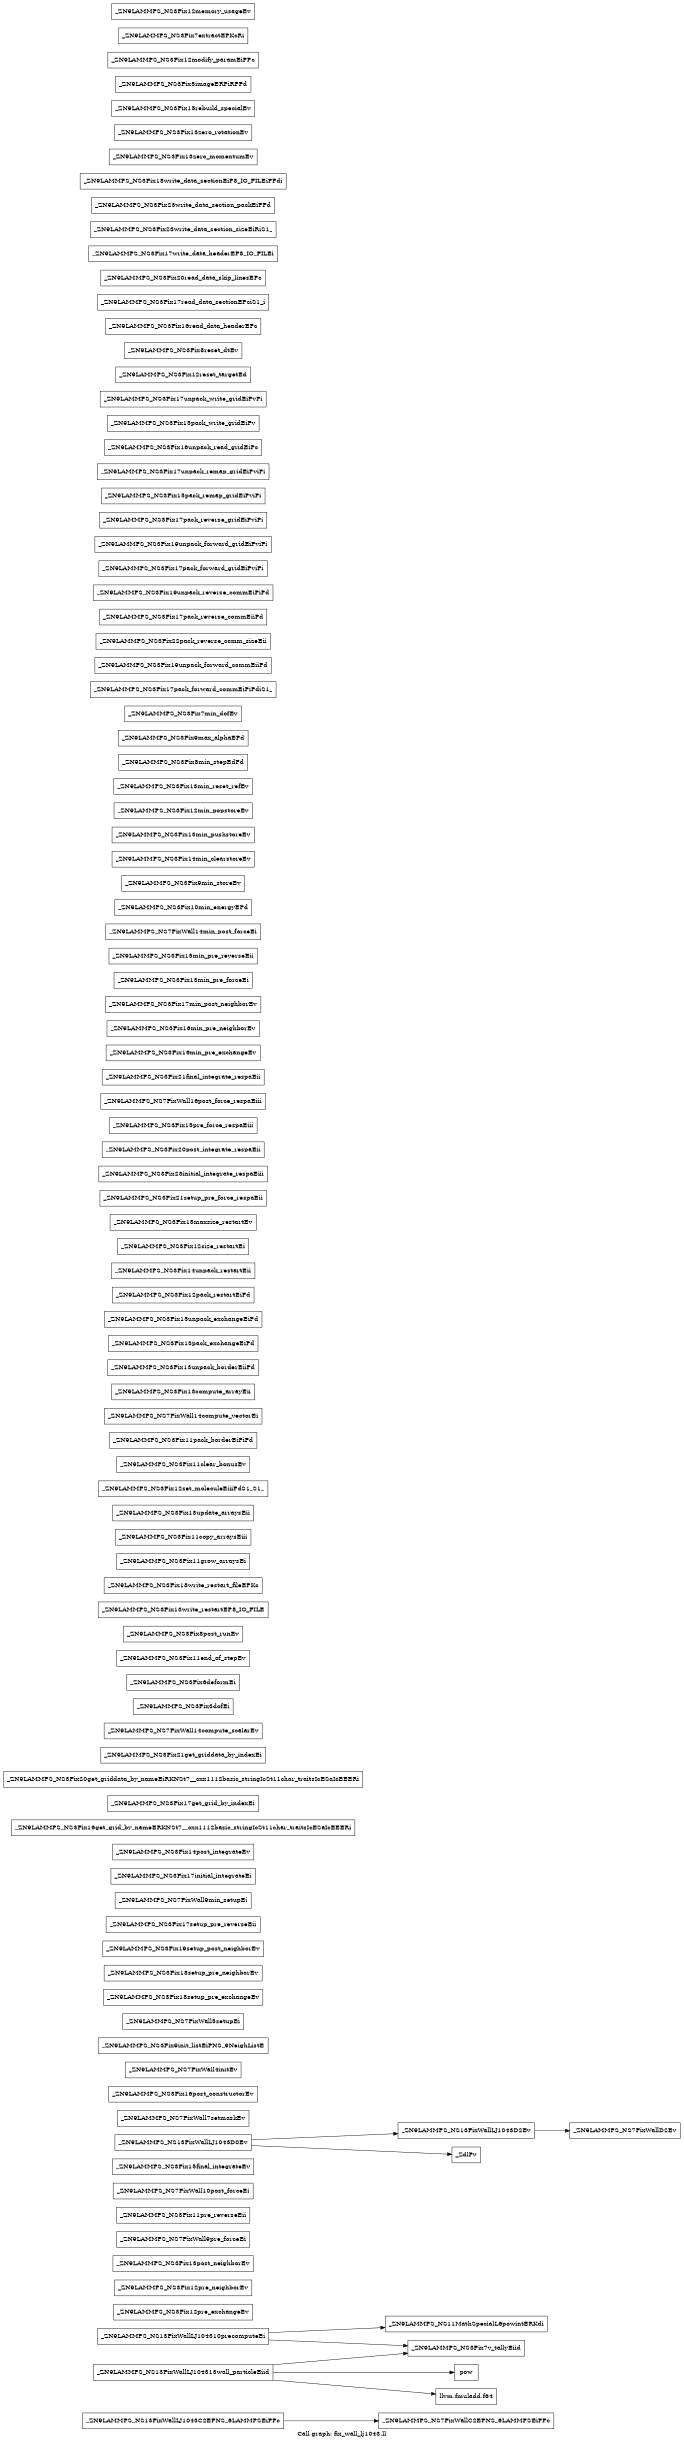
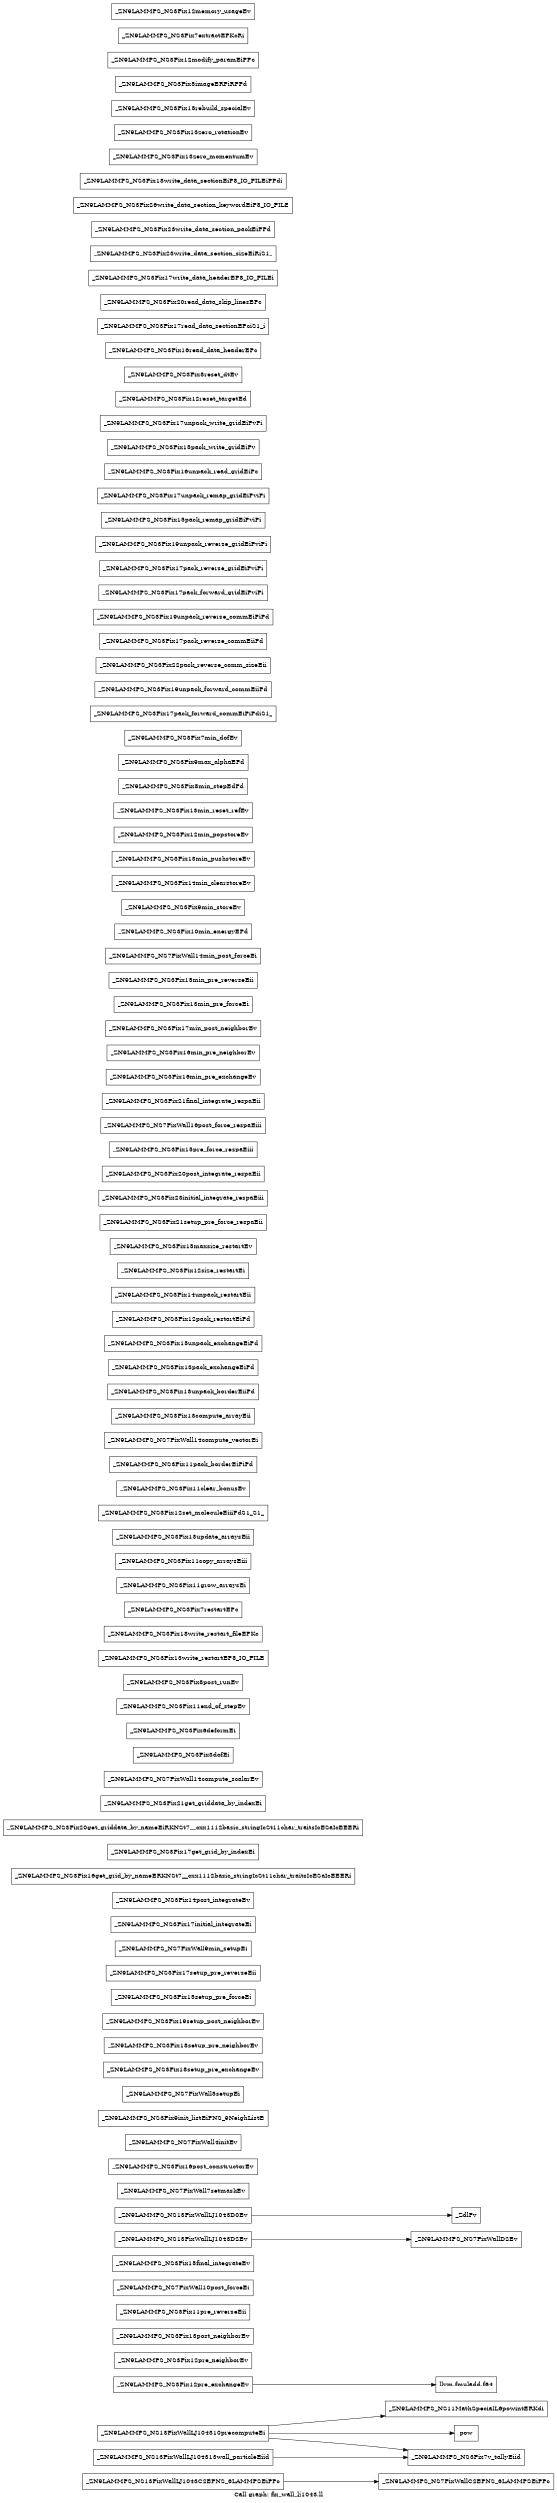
node "_ZN9LAMMPS_NS3Fix26write_data_section_keywordEiP8_IO_FILE": added
node "_ZN9LAMMPS_NS3Fix19unpack_reverse_gridEiPviPi": added
node "_ZN9LAMMPS_NS3Fix19unpack_forward_gridEiPviPi": removed
node "_ZN9LAMMPS_NS3Fix7restartEPc": added
node "_ZN9LAMMPS_NS3Fix15setup_pre_forceEi": added
edge "_ZN9LAMMPS_NS13FixWallLJ1043D0Ev" -> "_ZN9LAMMPS_NS13FixWallLJ1043D2Ev": removed
node "_ZN9LAMMPS_NS7FixWall9pre_forceEi": removed
edge "_ZN9LAMMPS_NS13FixWallLJ104313wall_particleEiid" -> "pow": now "_ZN9LAMMPS_NS13FixWallLJ104310precomputeEi" -> "pow"
edge "_ZN9LAMMPS_NS13FixWallLJ104313wall_particleEiid" -> "llvm.fmuladd.f64": now "_ZN9LAMMPS_NS3Fix12pre_exchangeEv" -> "llvm.fmuladd.f64"
